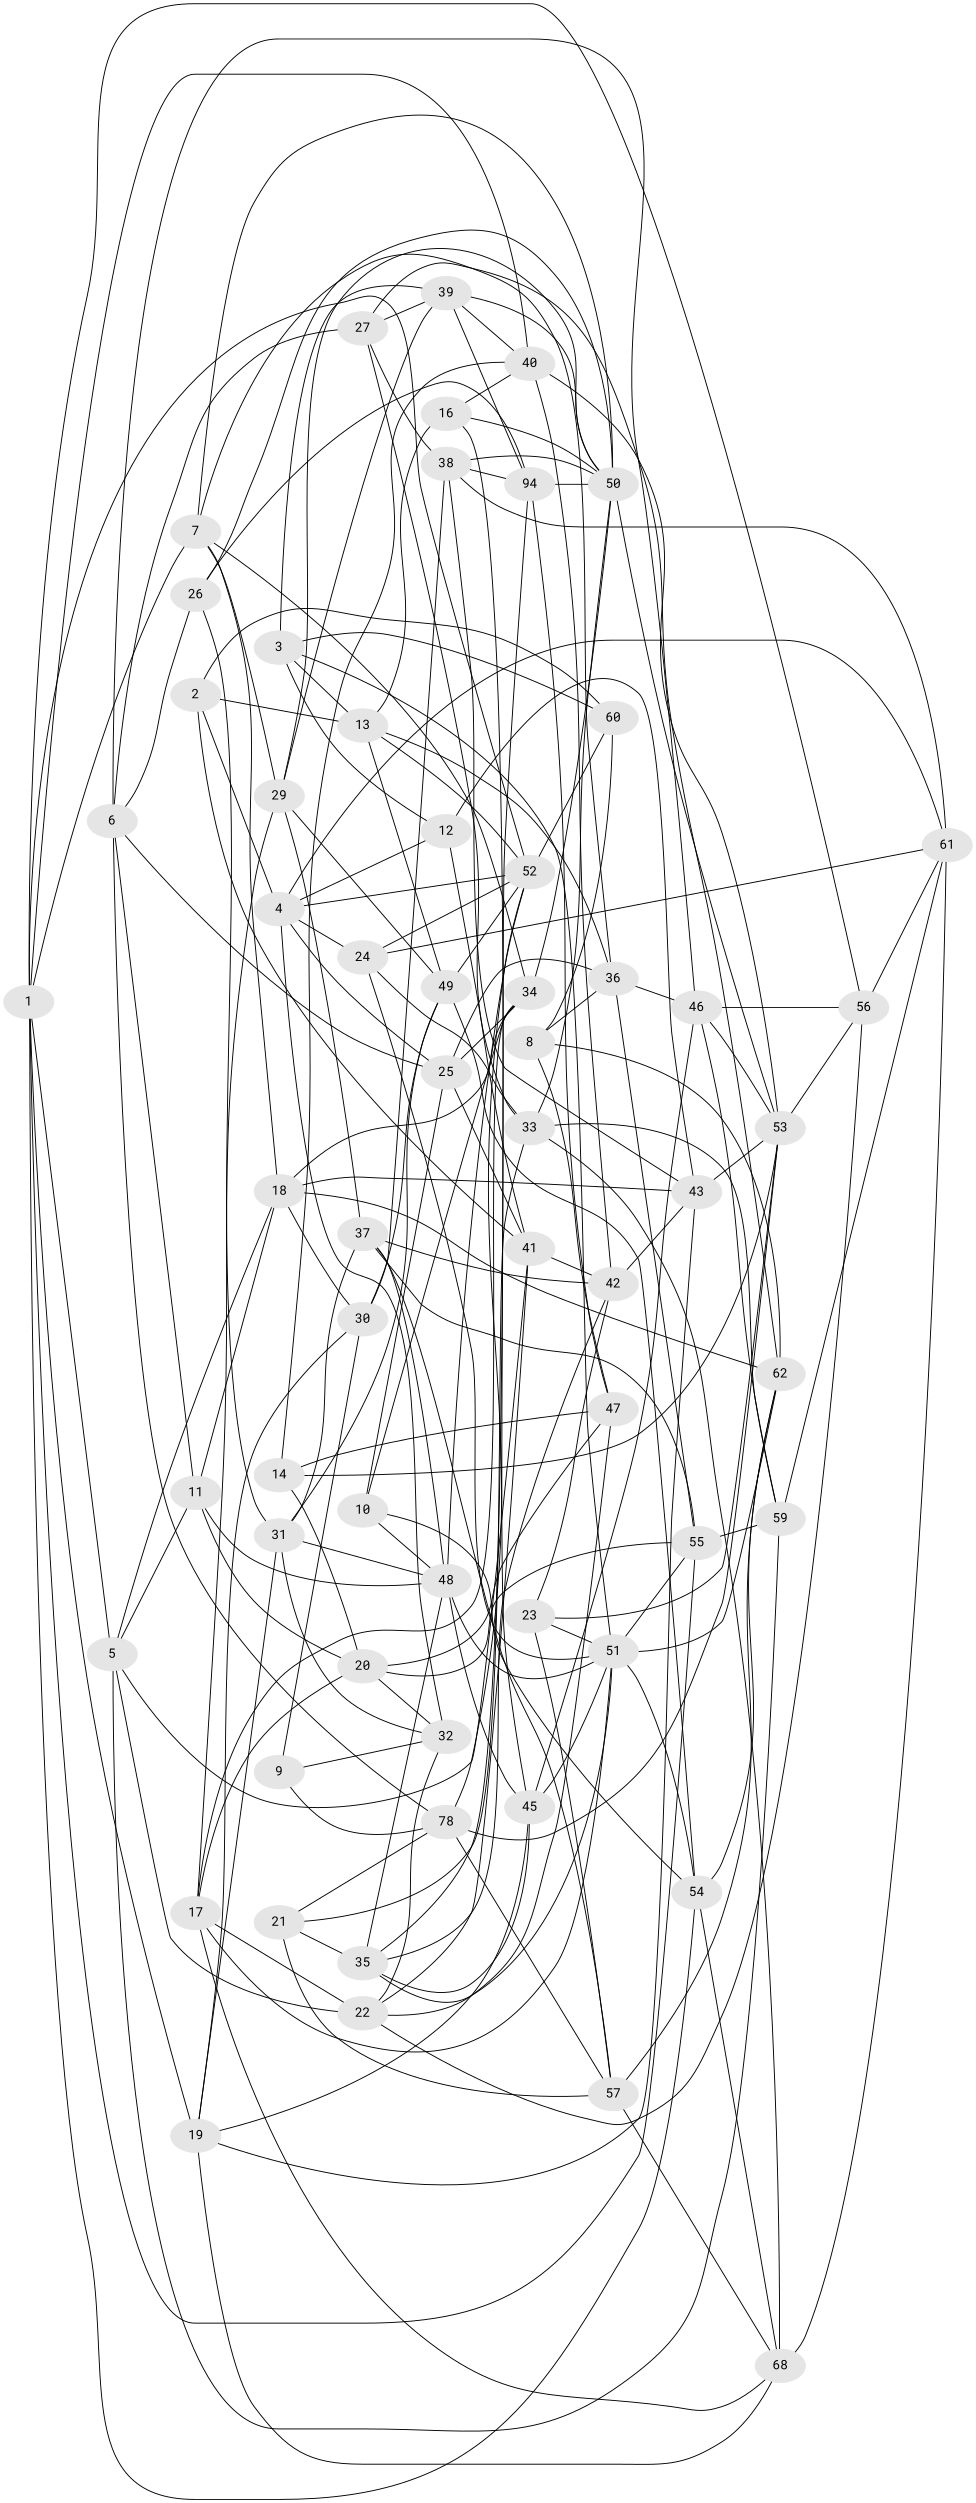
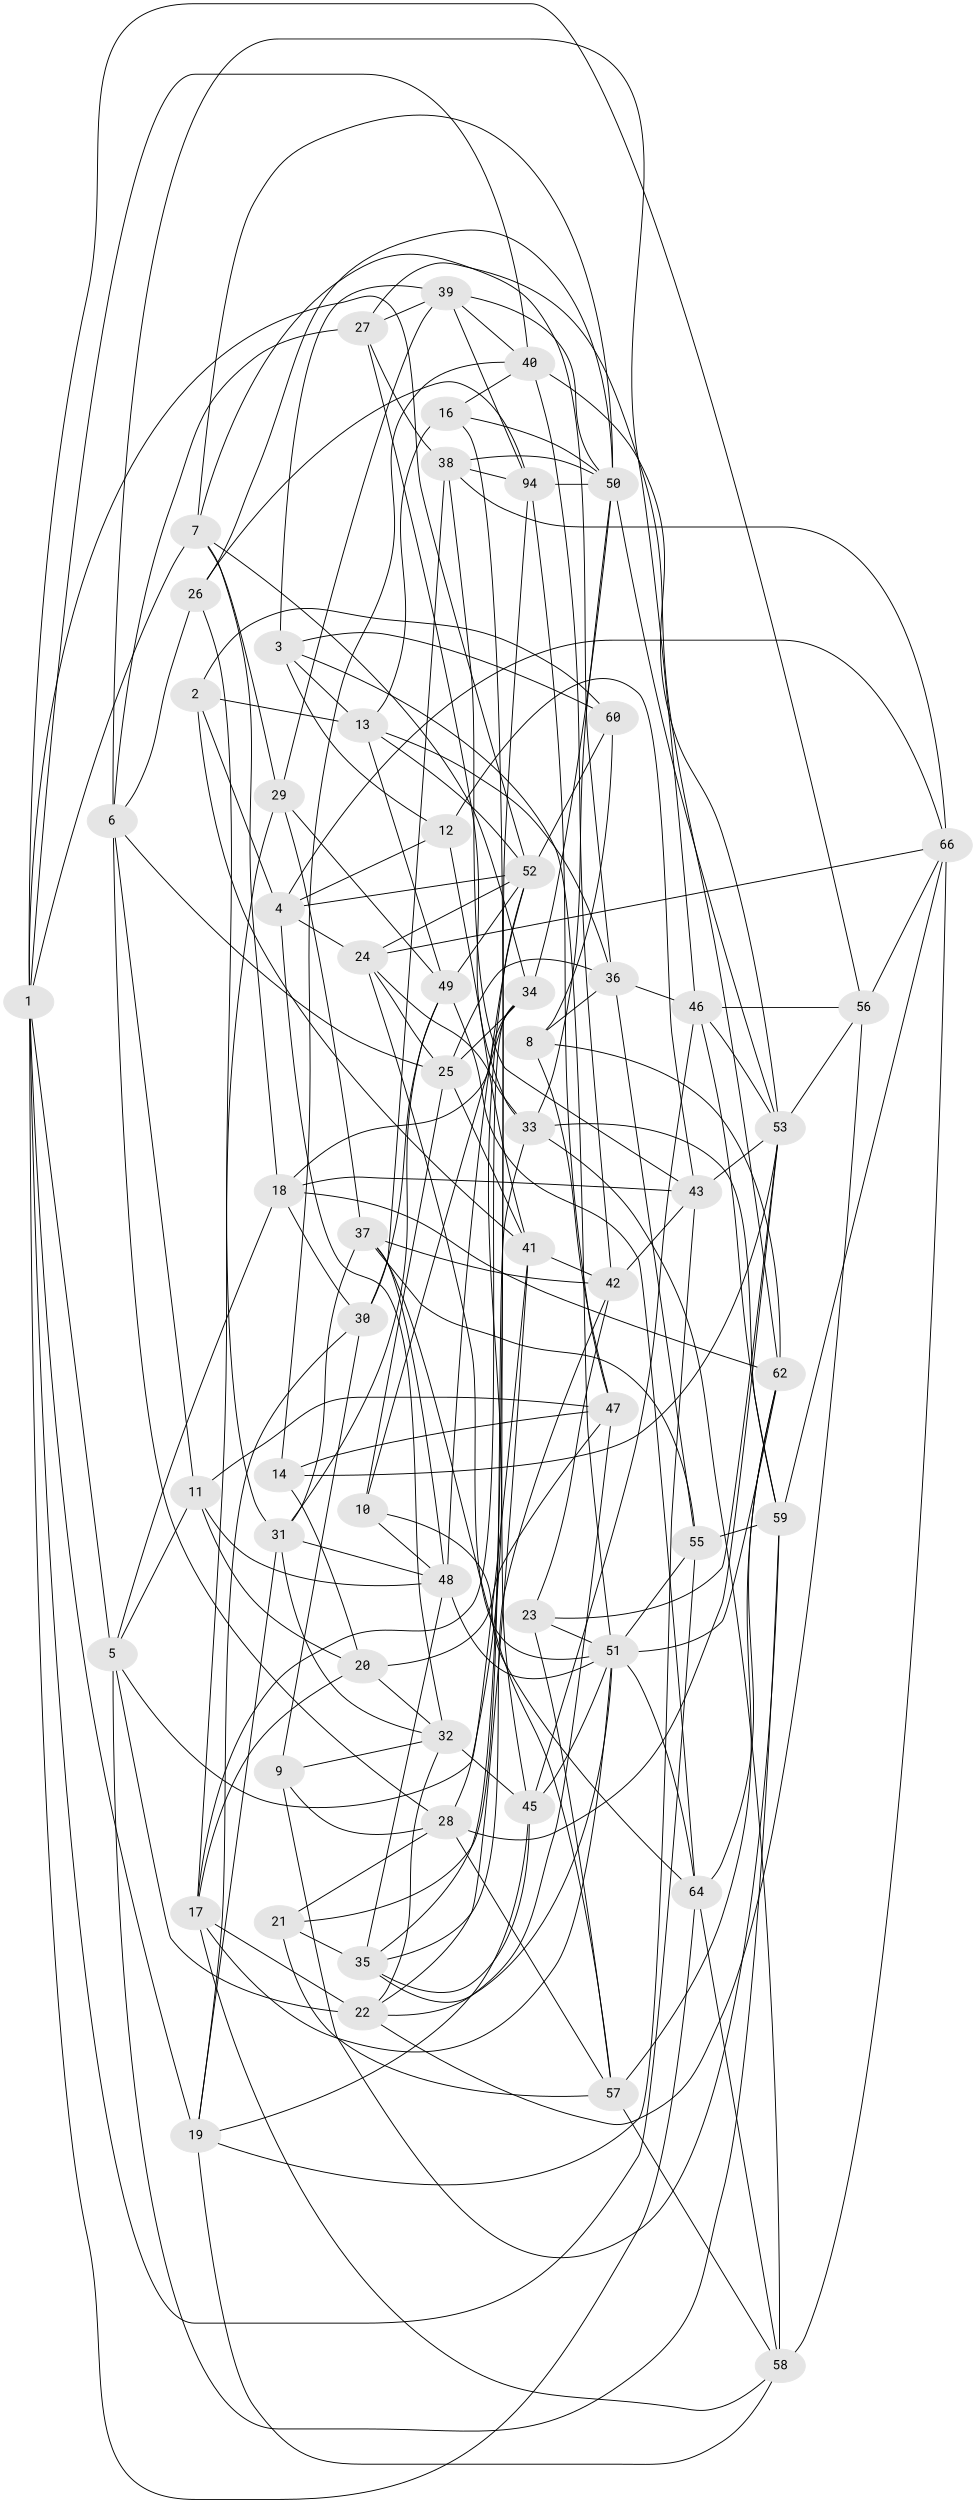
edge "50" -- "29": removed
node "61": label "61" -> "66"
edge "4" -- "25": now "24" -- "25"
edge "18" -- "11": now "47" -- "11"
edge "55" -- "20": removed
edge "48" -- "45": now "32" -- "45"
node "78": label "78" -> "28"
node "54": label "54" -> "64"
edge "59" -- "9": added
node "68": label "68" -> "58"
